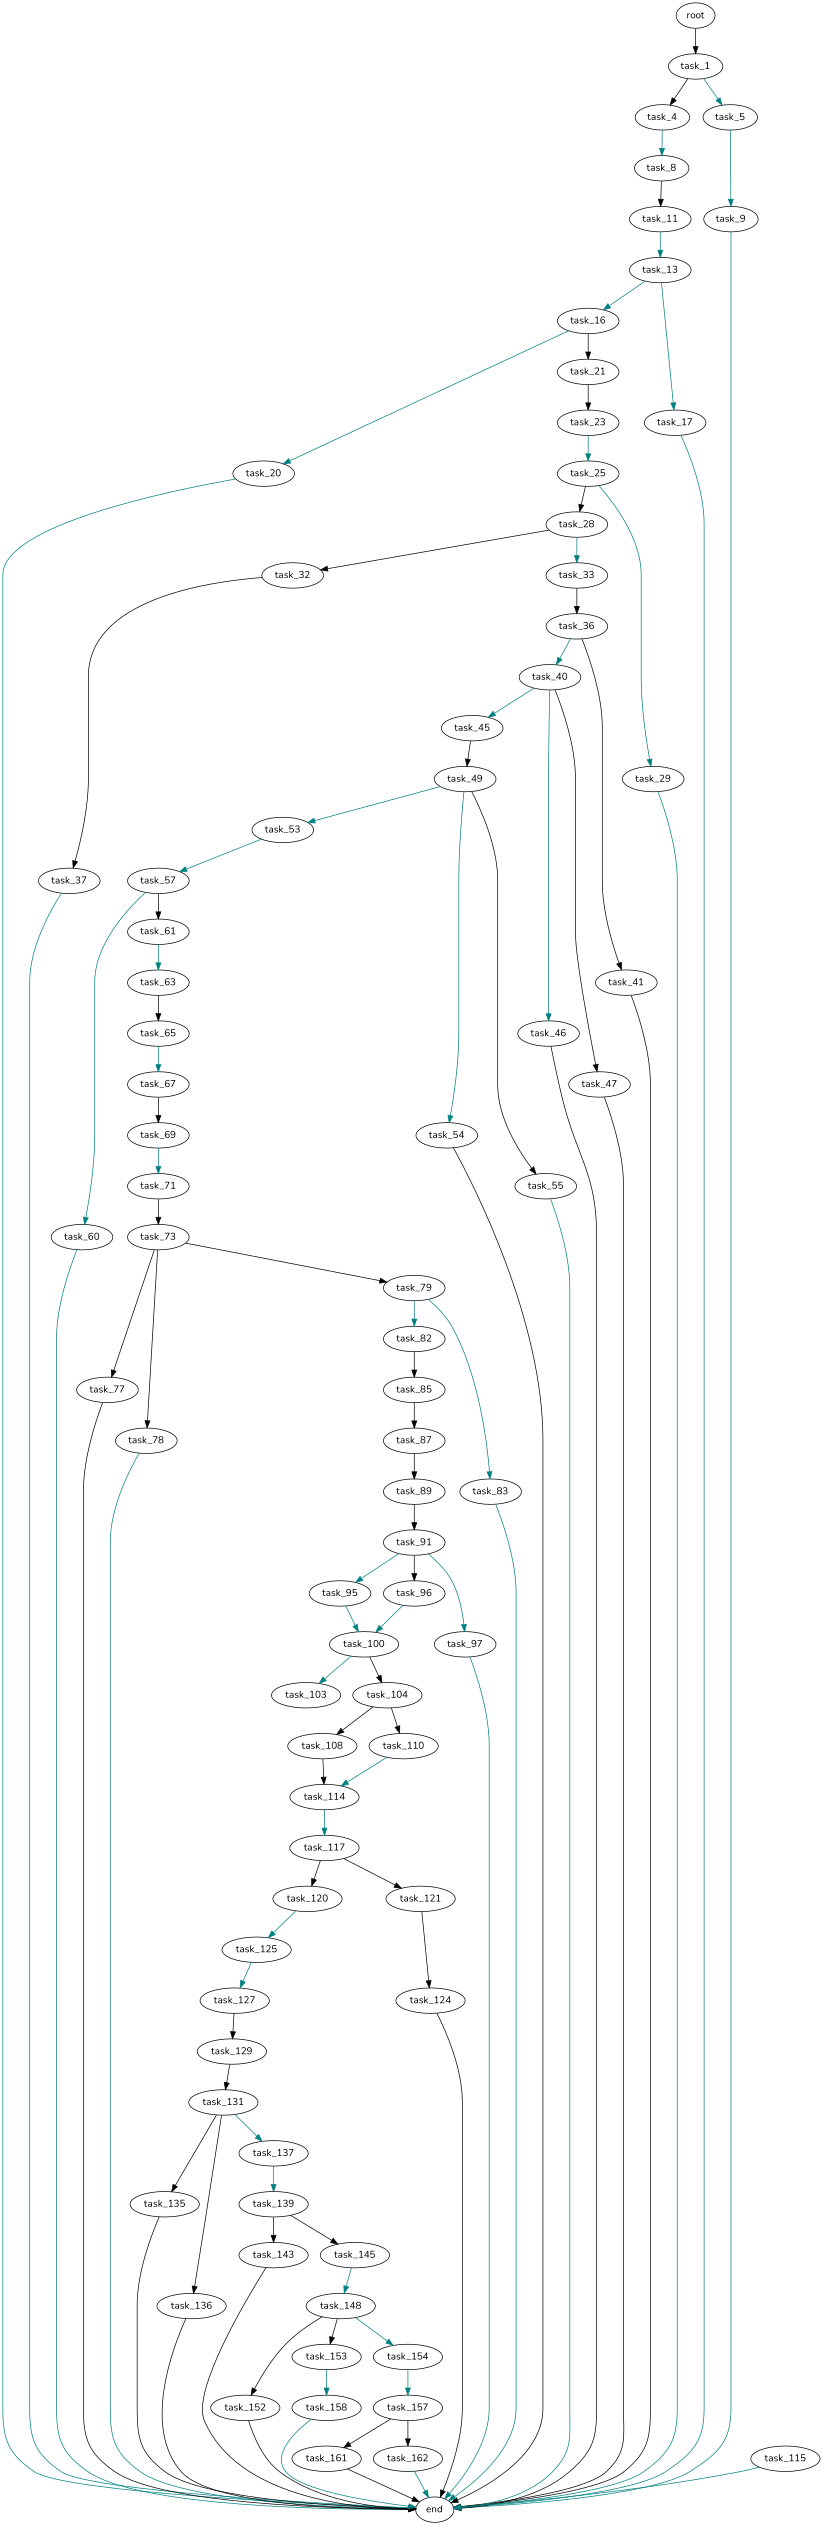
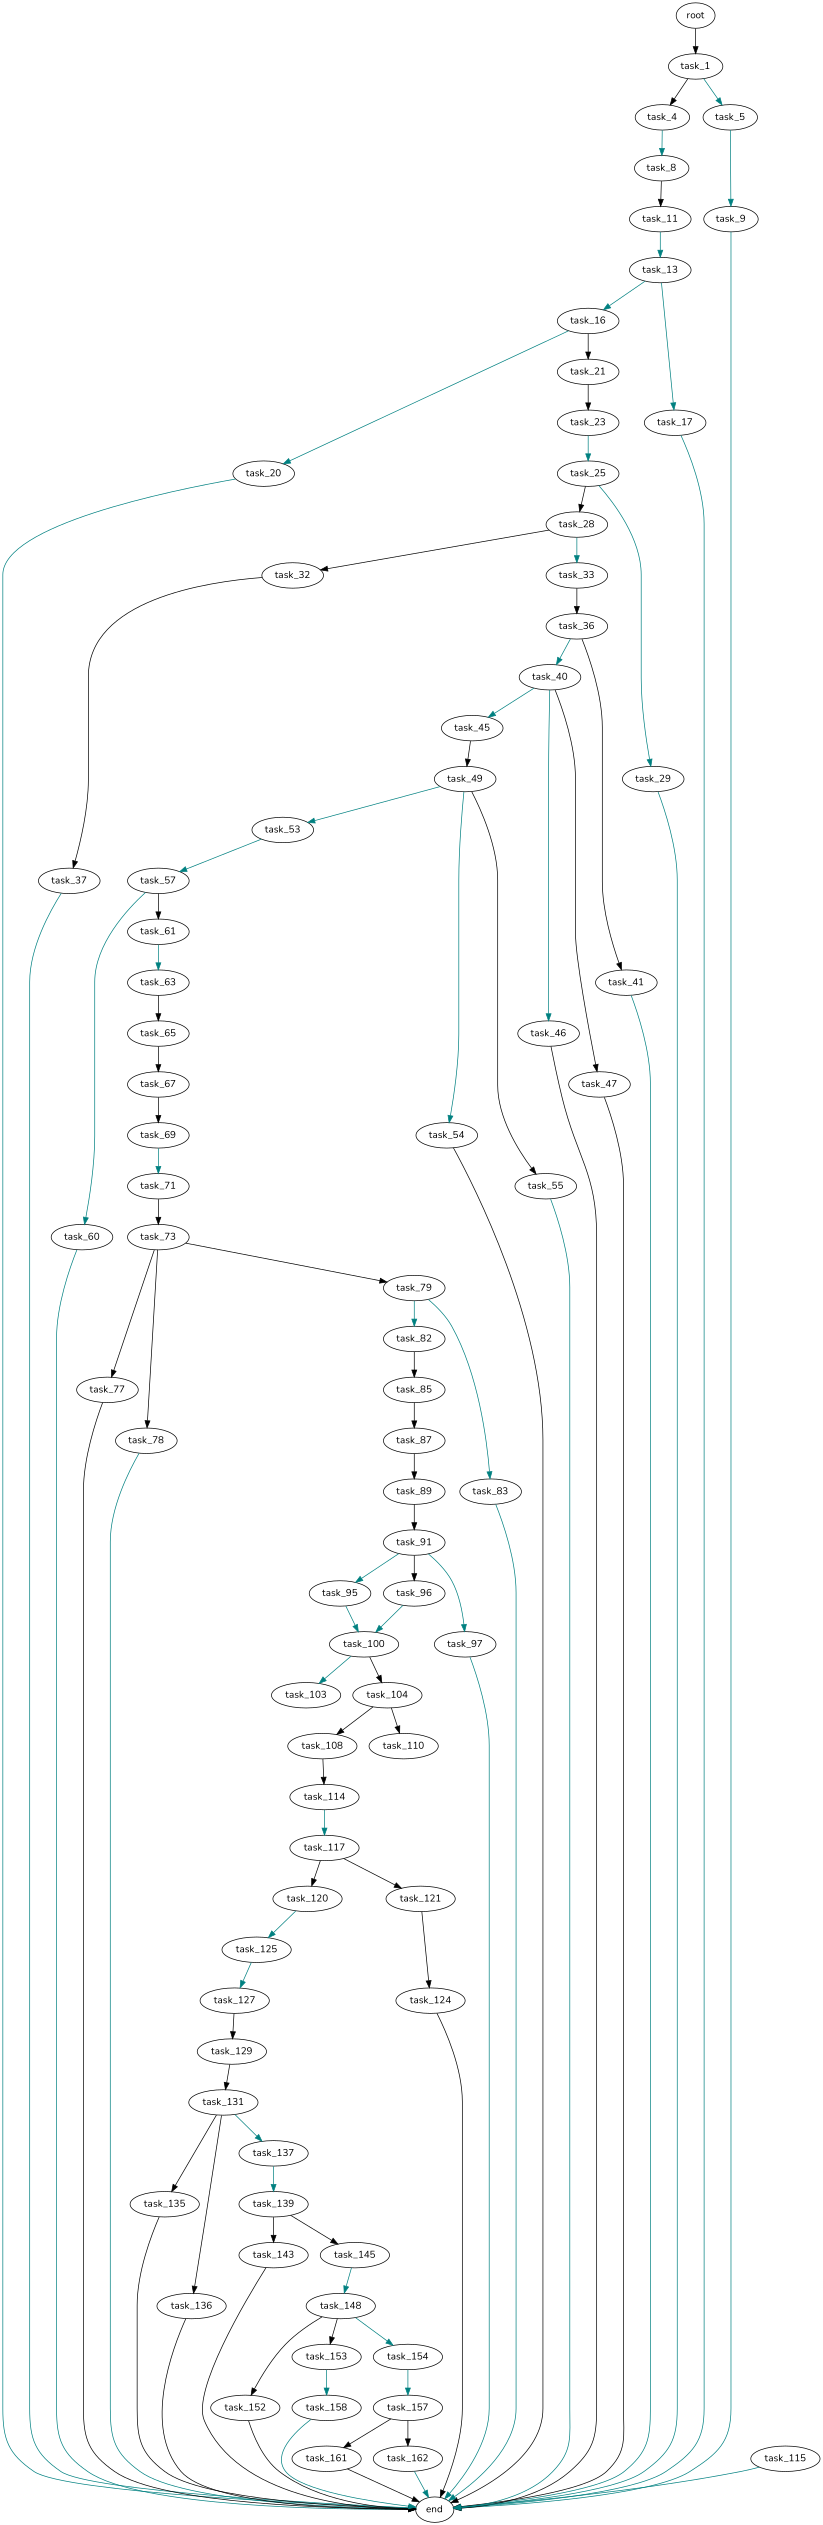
edge "task_65" -> "task_67": color teal -> black
edge "task_110" -> "task_114": removed
edge "task_41" -> "end": color black -> teal
